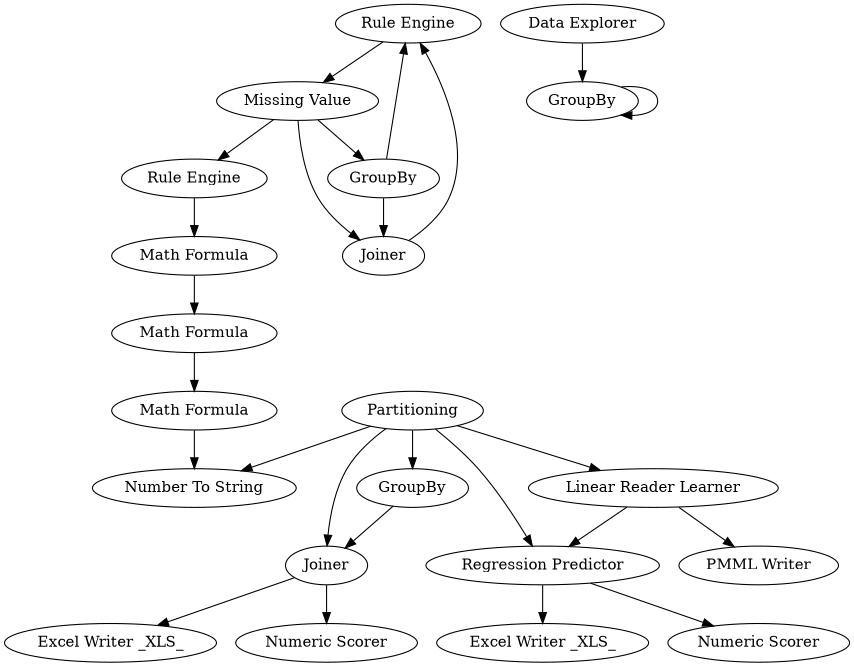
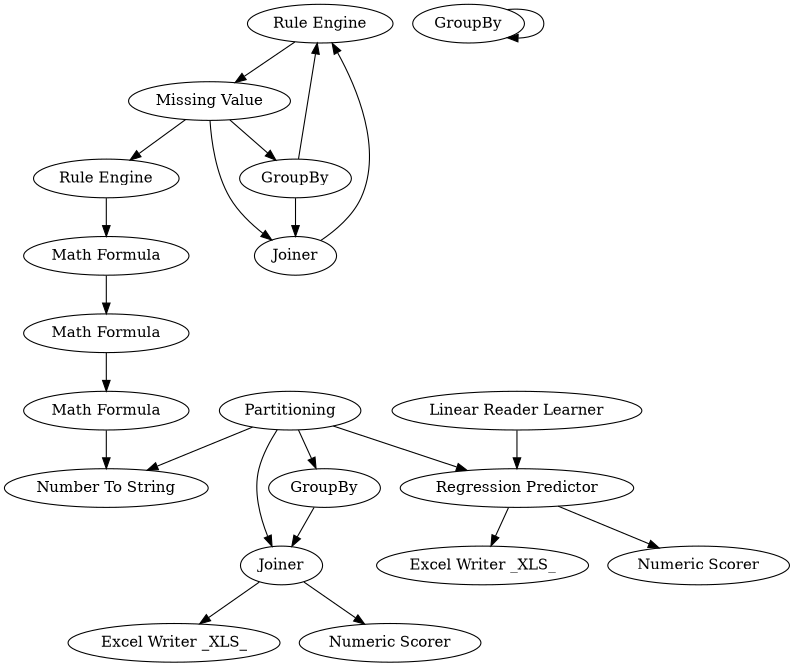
node "Data Explorer": removed
edge "Partitioning" -> "Linear Reader Learner": removed
node "PMML Writer": removed
